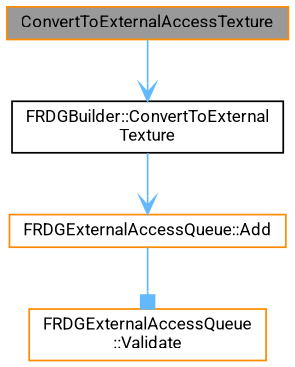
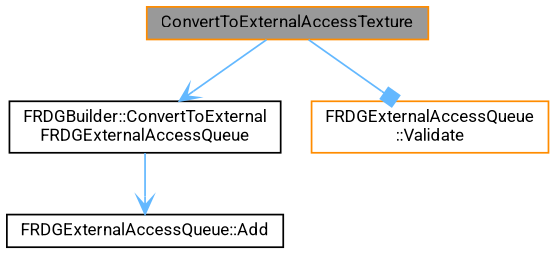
node "FRDGBuilder::ConvertToExternal Texture": label "FRDGBuilder::ConvertToExternal Texture" -> "FRDGBuilder::ConvertToExternal FRDGExternalAccessQueue"
node "FRDGExternalAccessQueue::Add": color darkorange -> black
edge "FRDGExternalAccessQueue::Add" -> "FRDGExternalAccessQueue ::Validate": now "ConvertToExternalAccessTexture" -> "FRDGExternalAccessQueue ::Validate"
